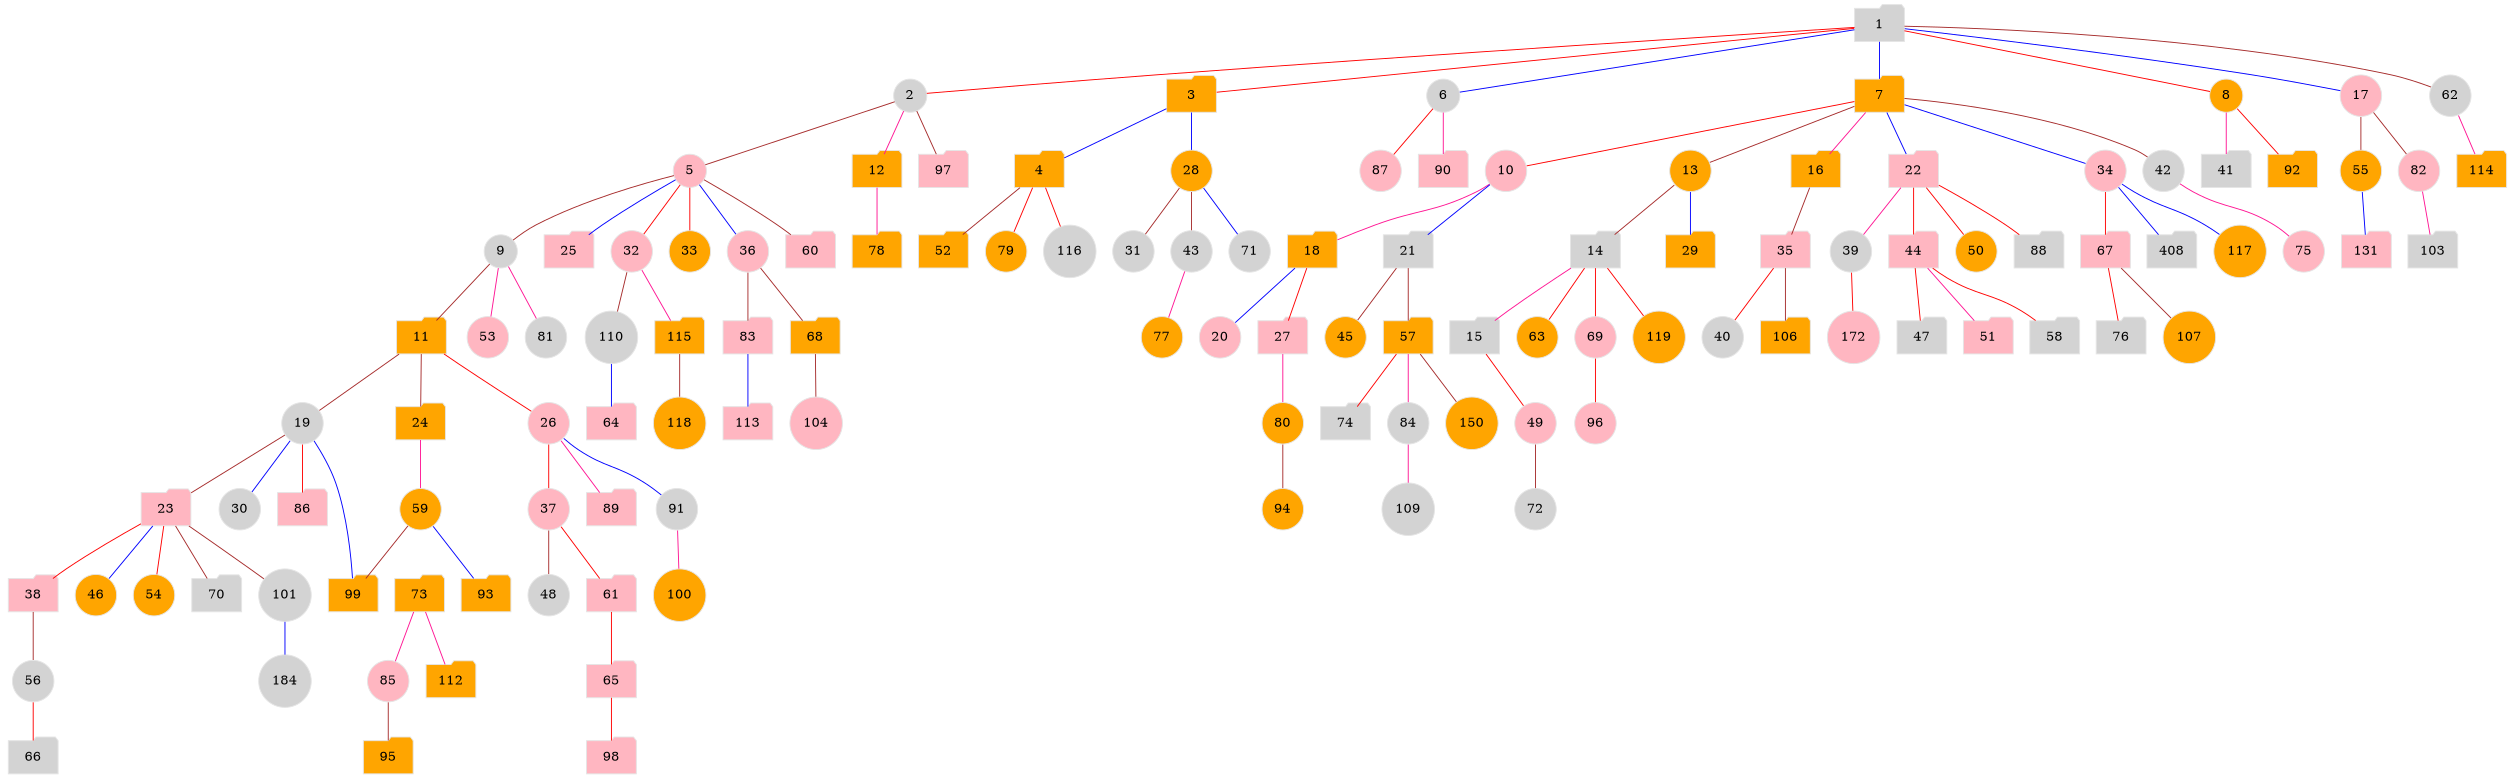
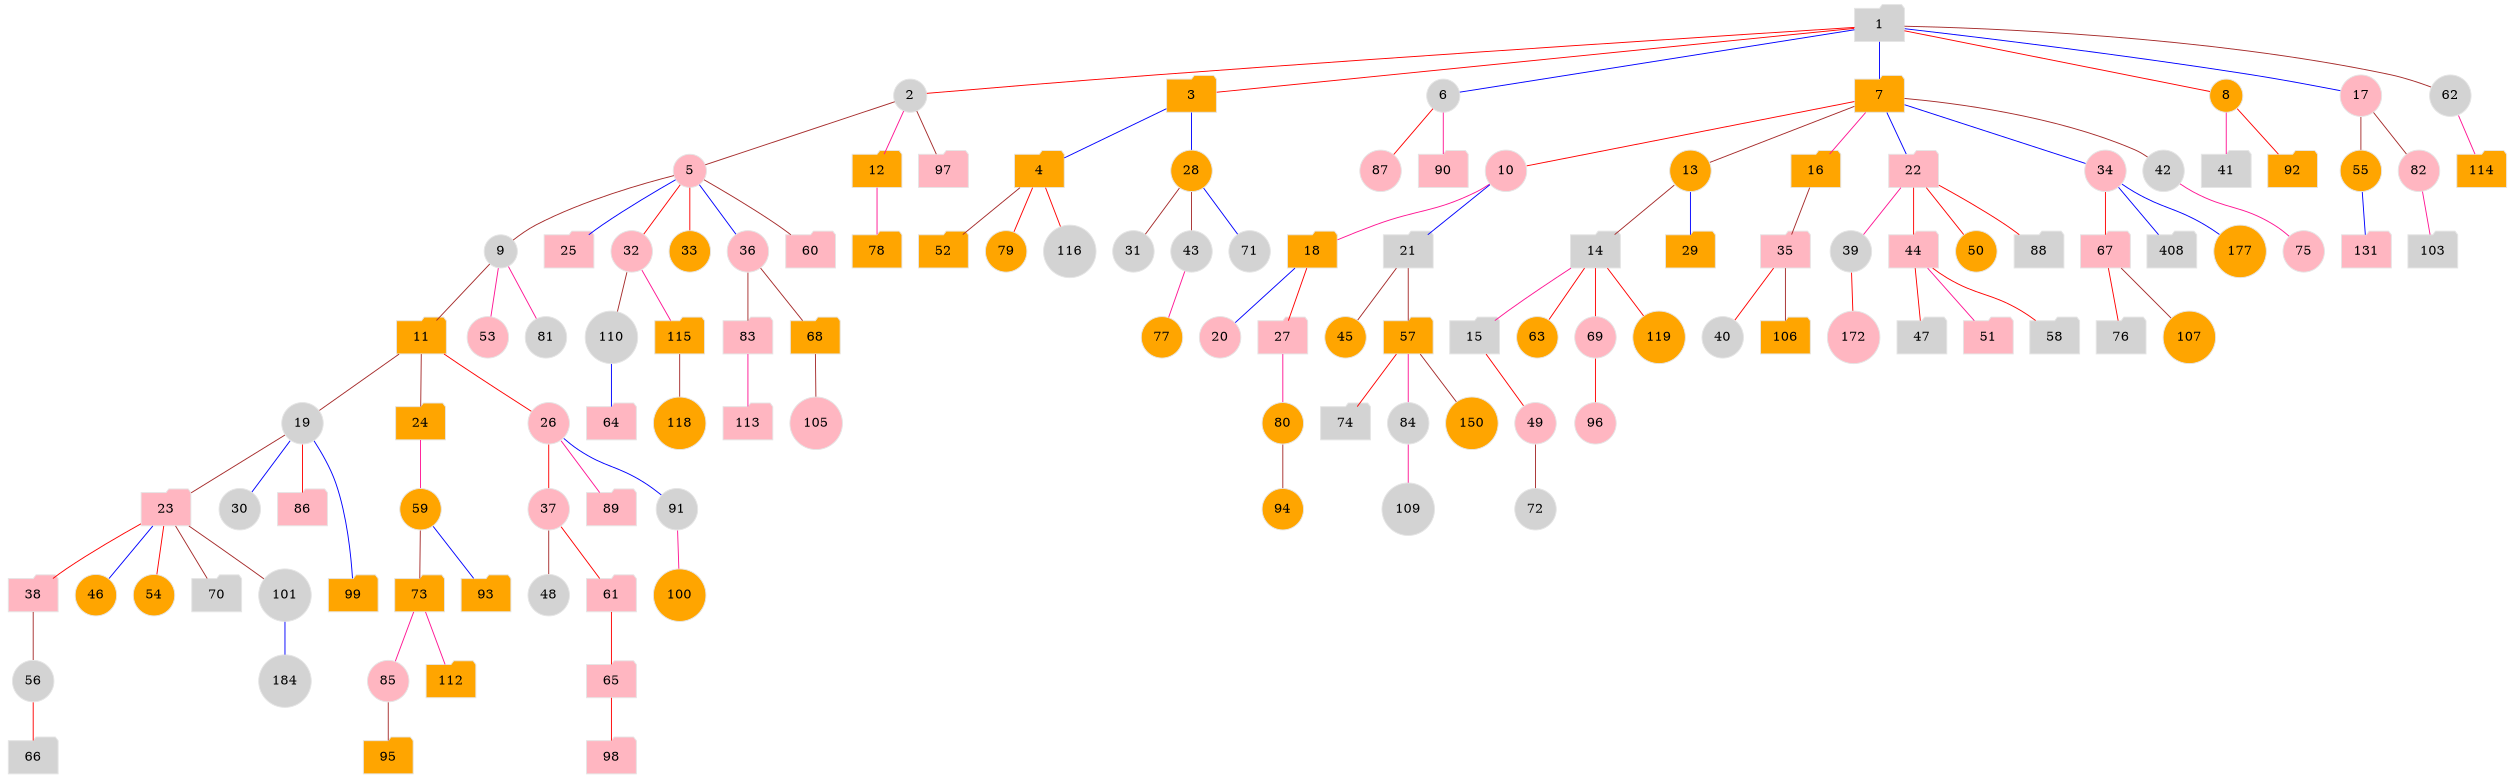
node "117": label "117" -> "177"
edge "83" -- "113": color blue -> deeppink
node "104": label "104" -> "105"
edge "59" -- "99": now "59" -- "73"
